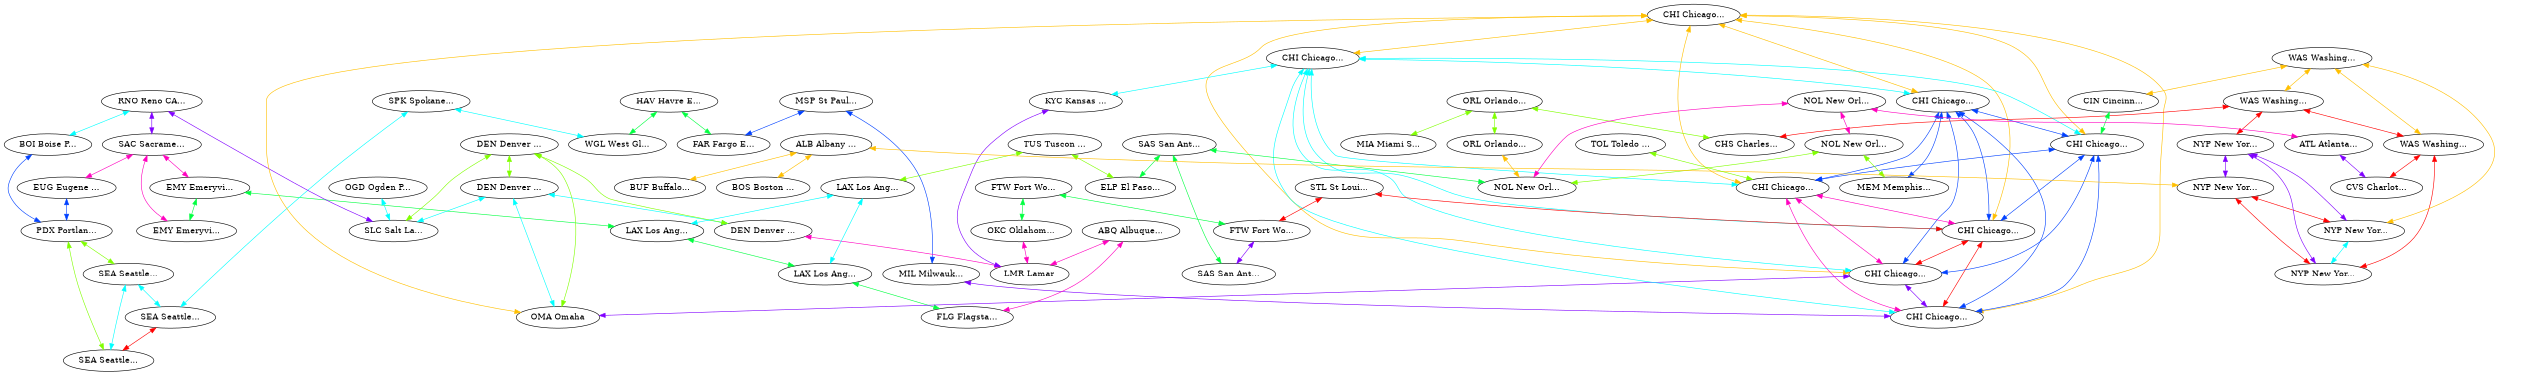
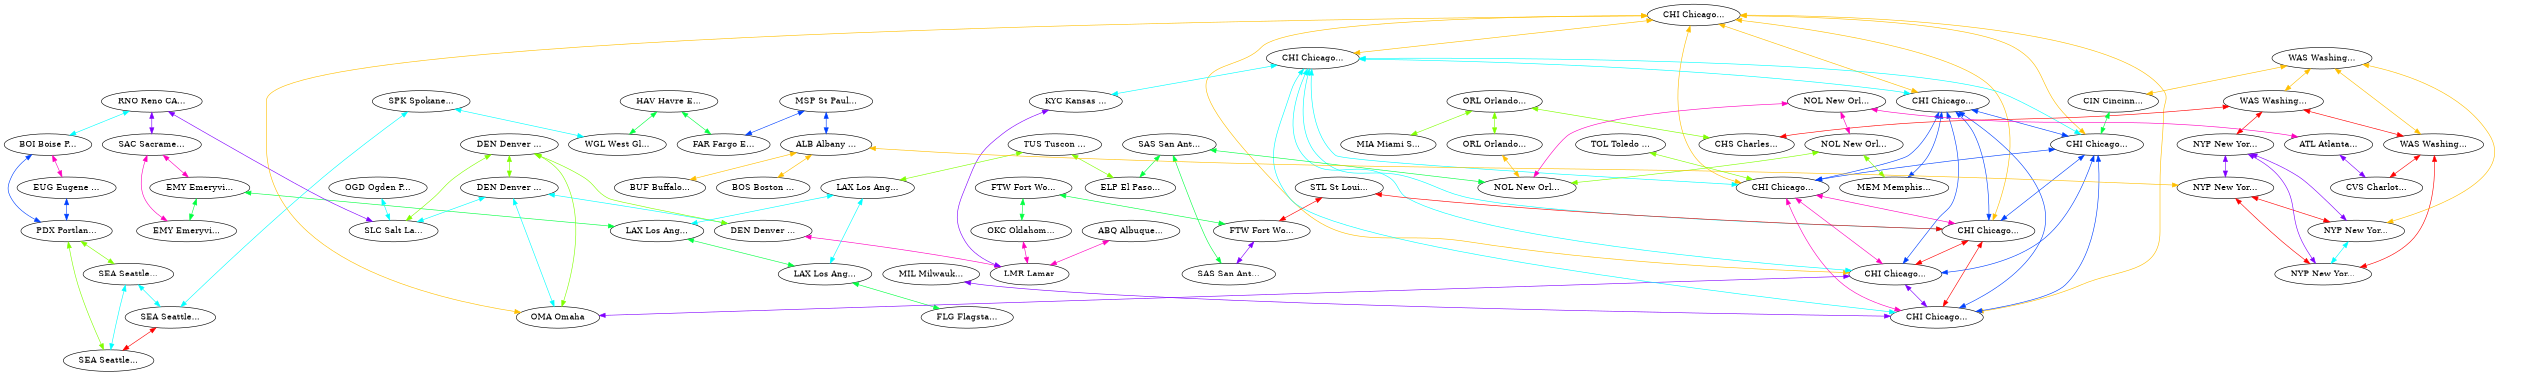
edge "SAC Sacrame..." -- "EUG Eugene ...": now "BOI Boise P..." -- "EUG Eugene ..."
edge "MSP St Paul..." -- "MIL Milwauk...": now "MSP St Paul..." -- "ALB Albany ..."
edge "ABQ Albuque..." -- "FLG Flagsta...": removed
